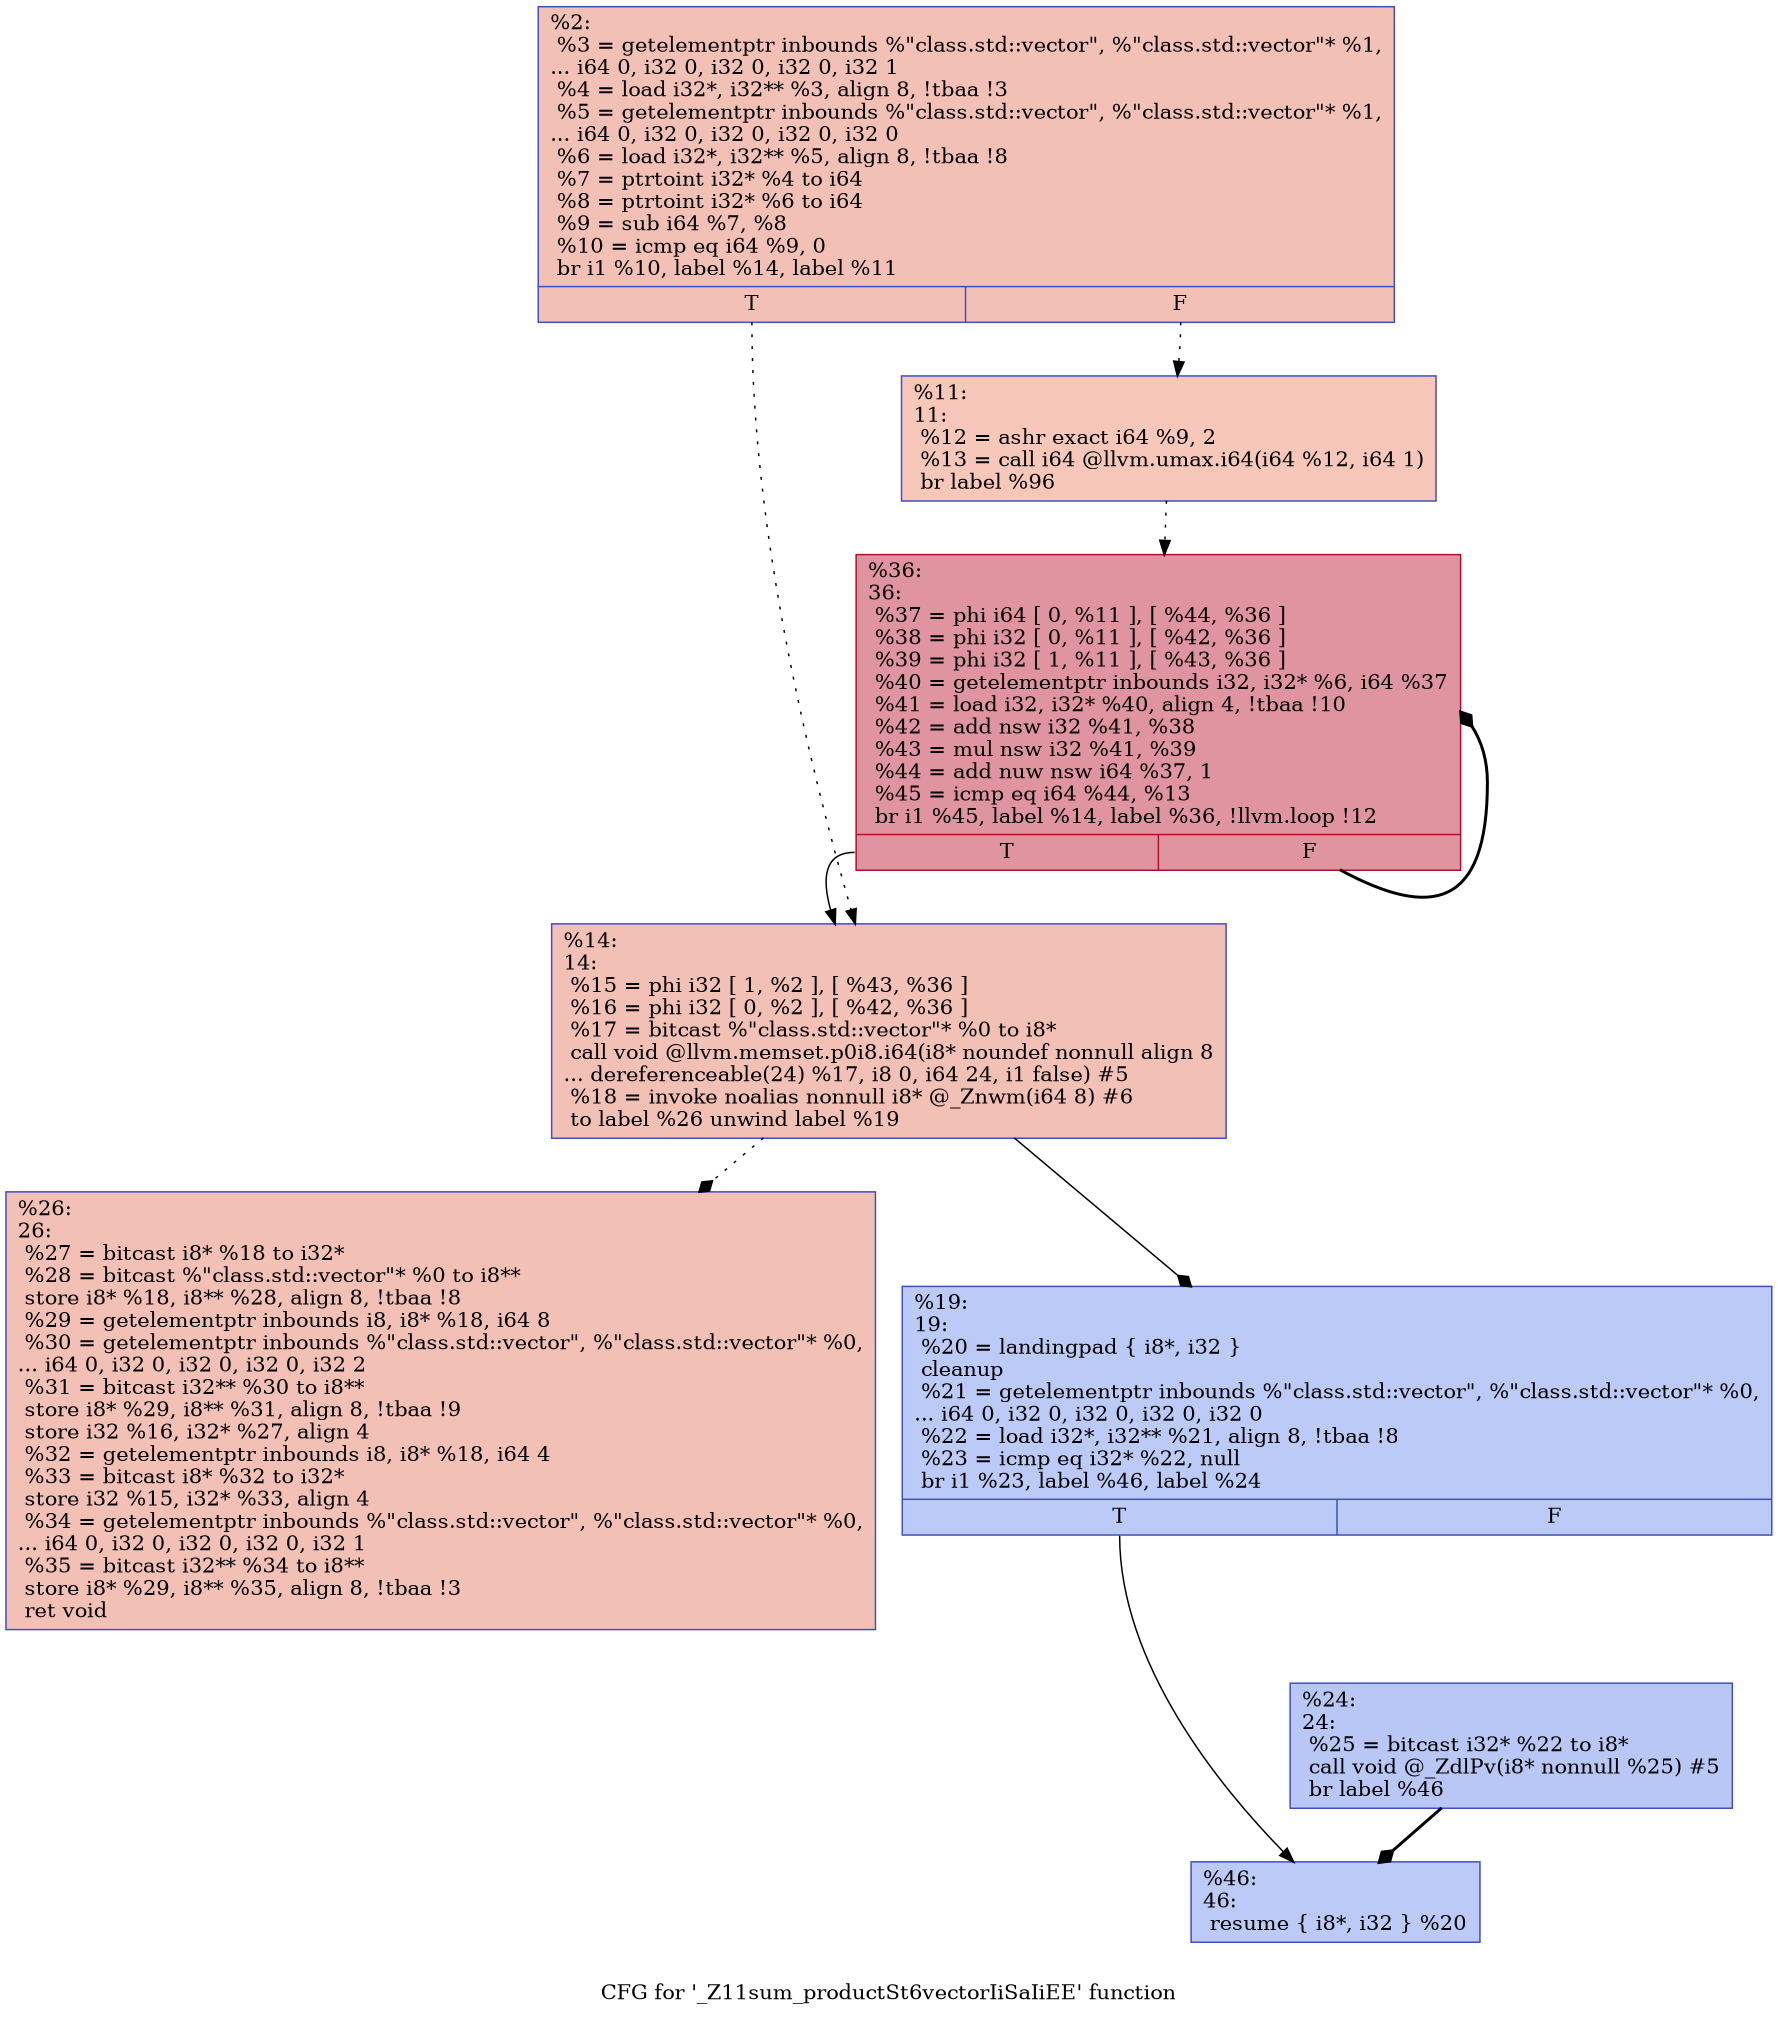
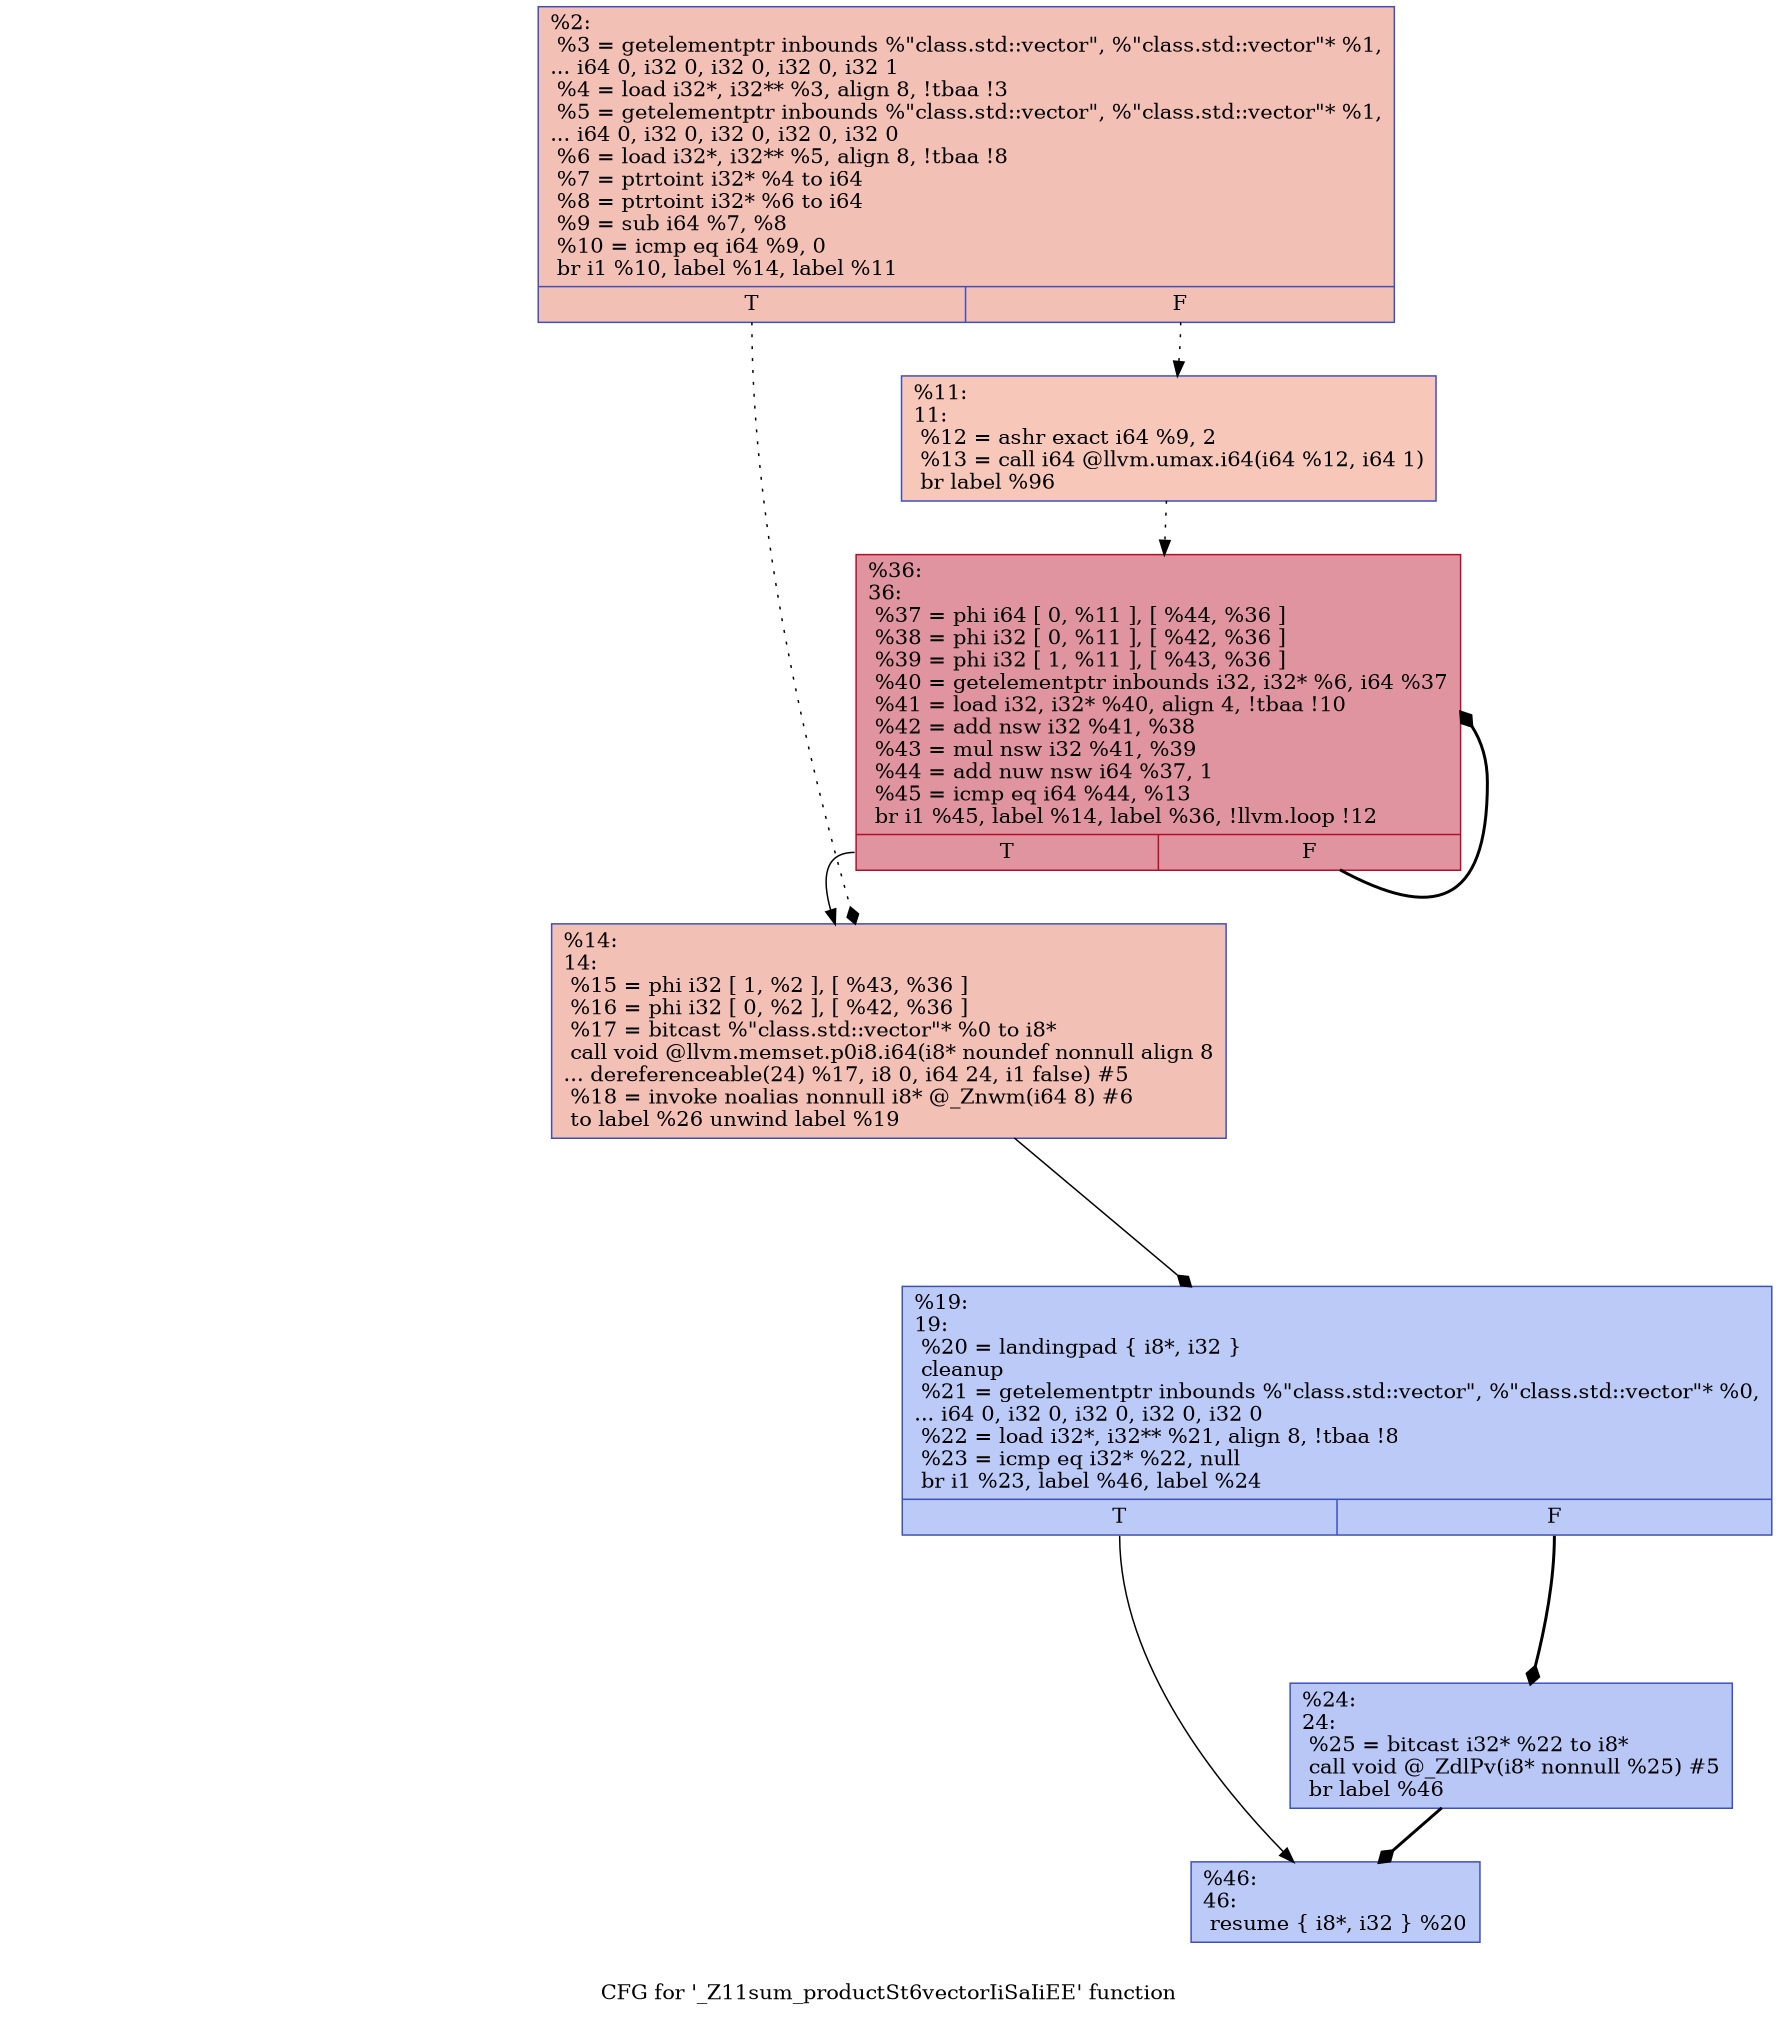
edge "%2:" -> "%14:": arrowhead normal -> diamond
node "%26:": removed
edge "%19:" -> "%24:": added
